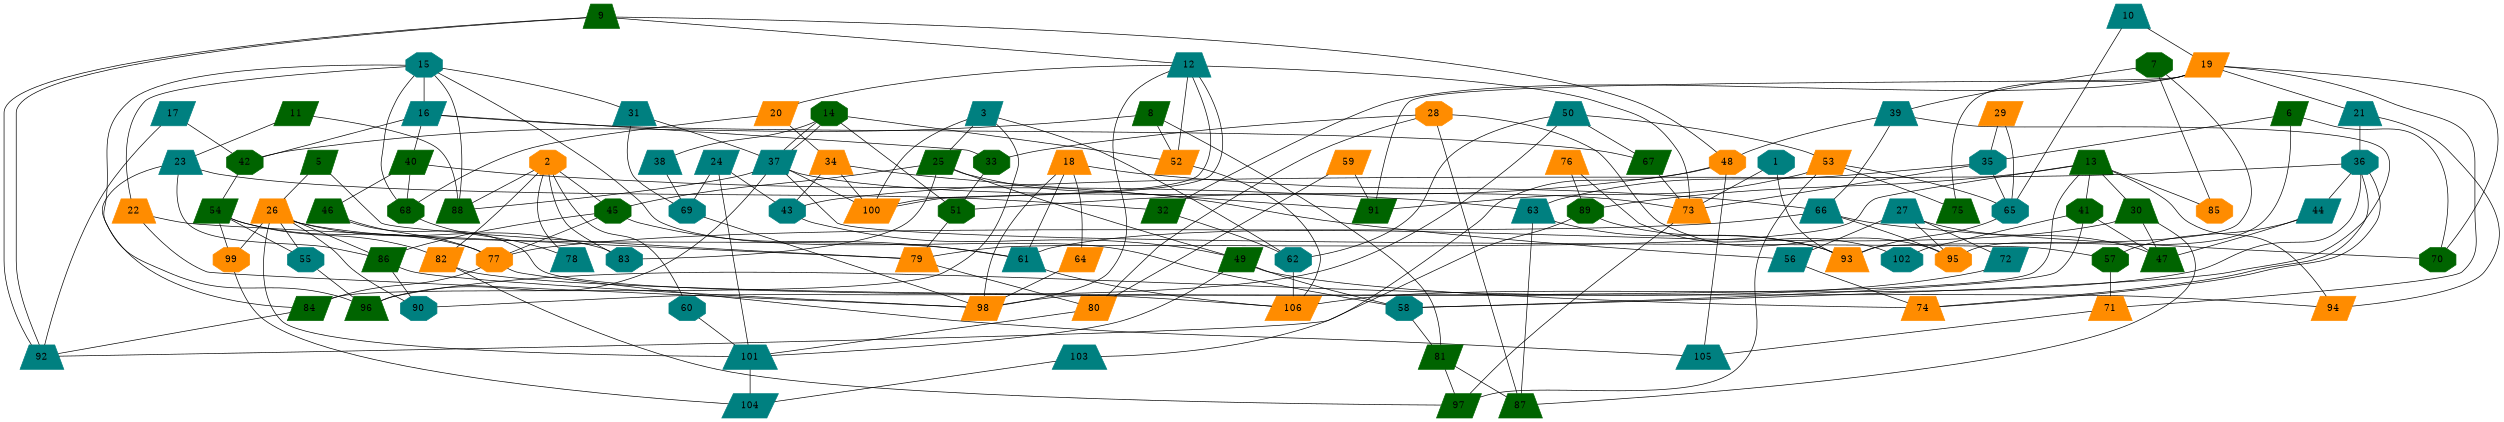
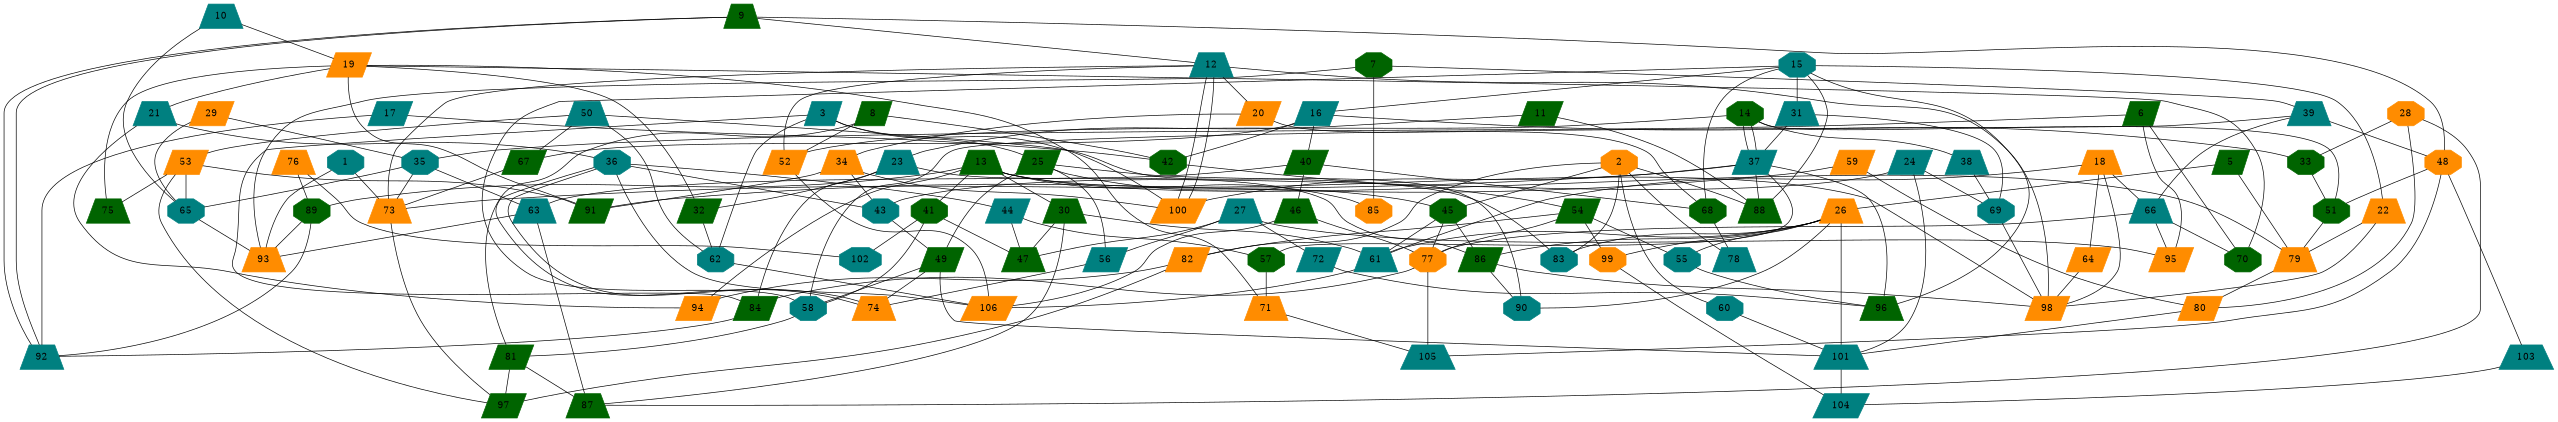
edge "28" -- "95": removed
node "95": shape octagon -> parallelogram
